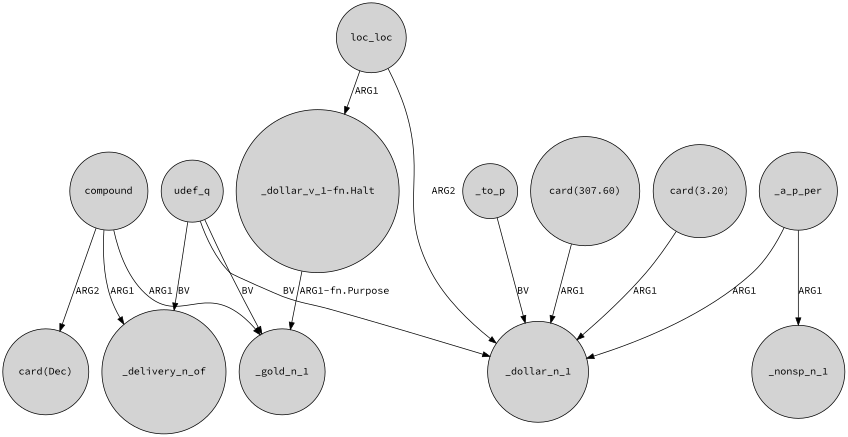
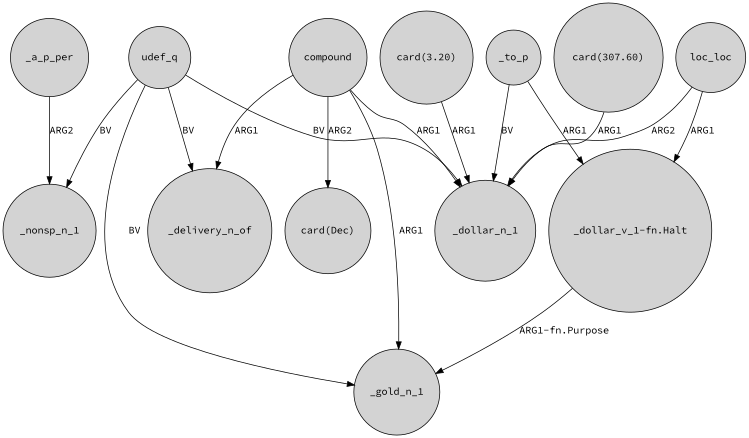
edge "_to_p" -> "_dollar_v_1-fn.Halt": added, label "ARG1"
edge "udef_q" -> "_nonsp_n_1": added, label "BV"
edge "_a_p_per" -> "_nonsp_n_1": label "ARG1" -> "ARG2"
edge "_a_p_per" -> "_dollar_n_1": now "compound" -> "_dollar_n_1"
